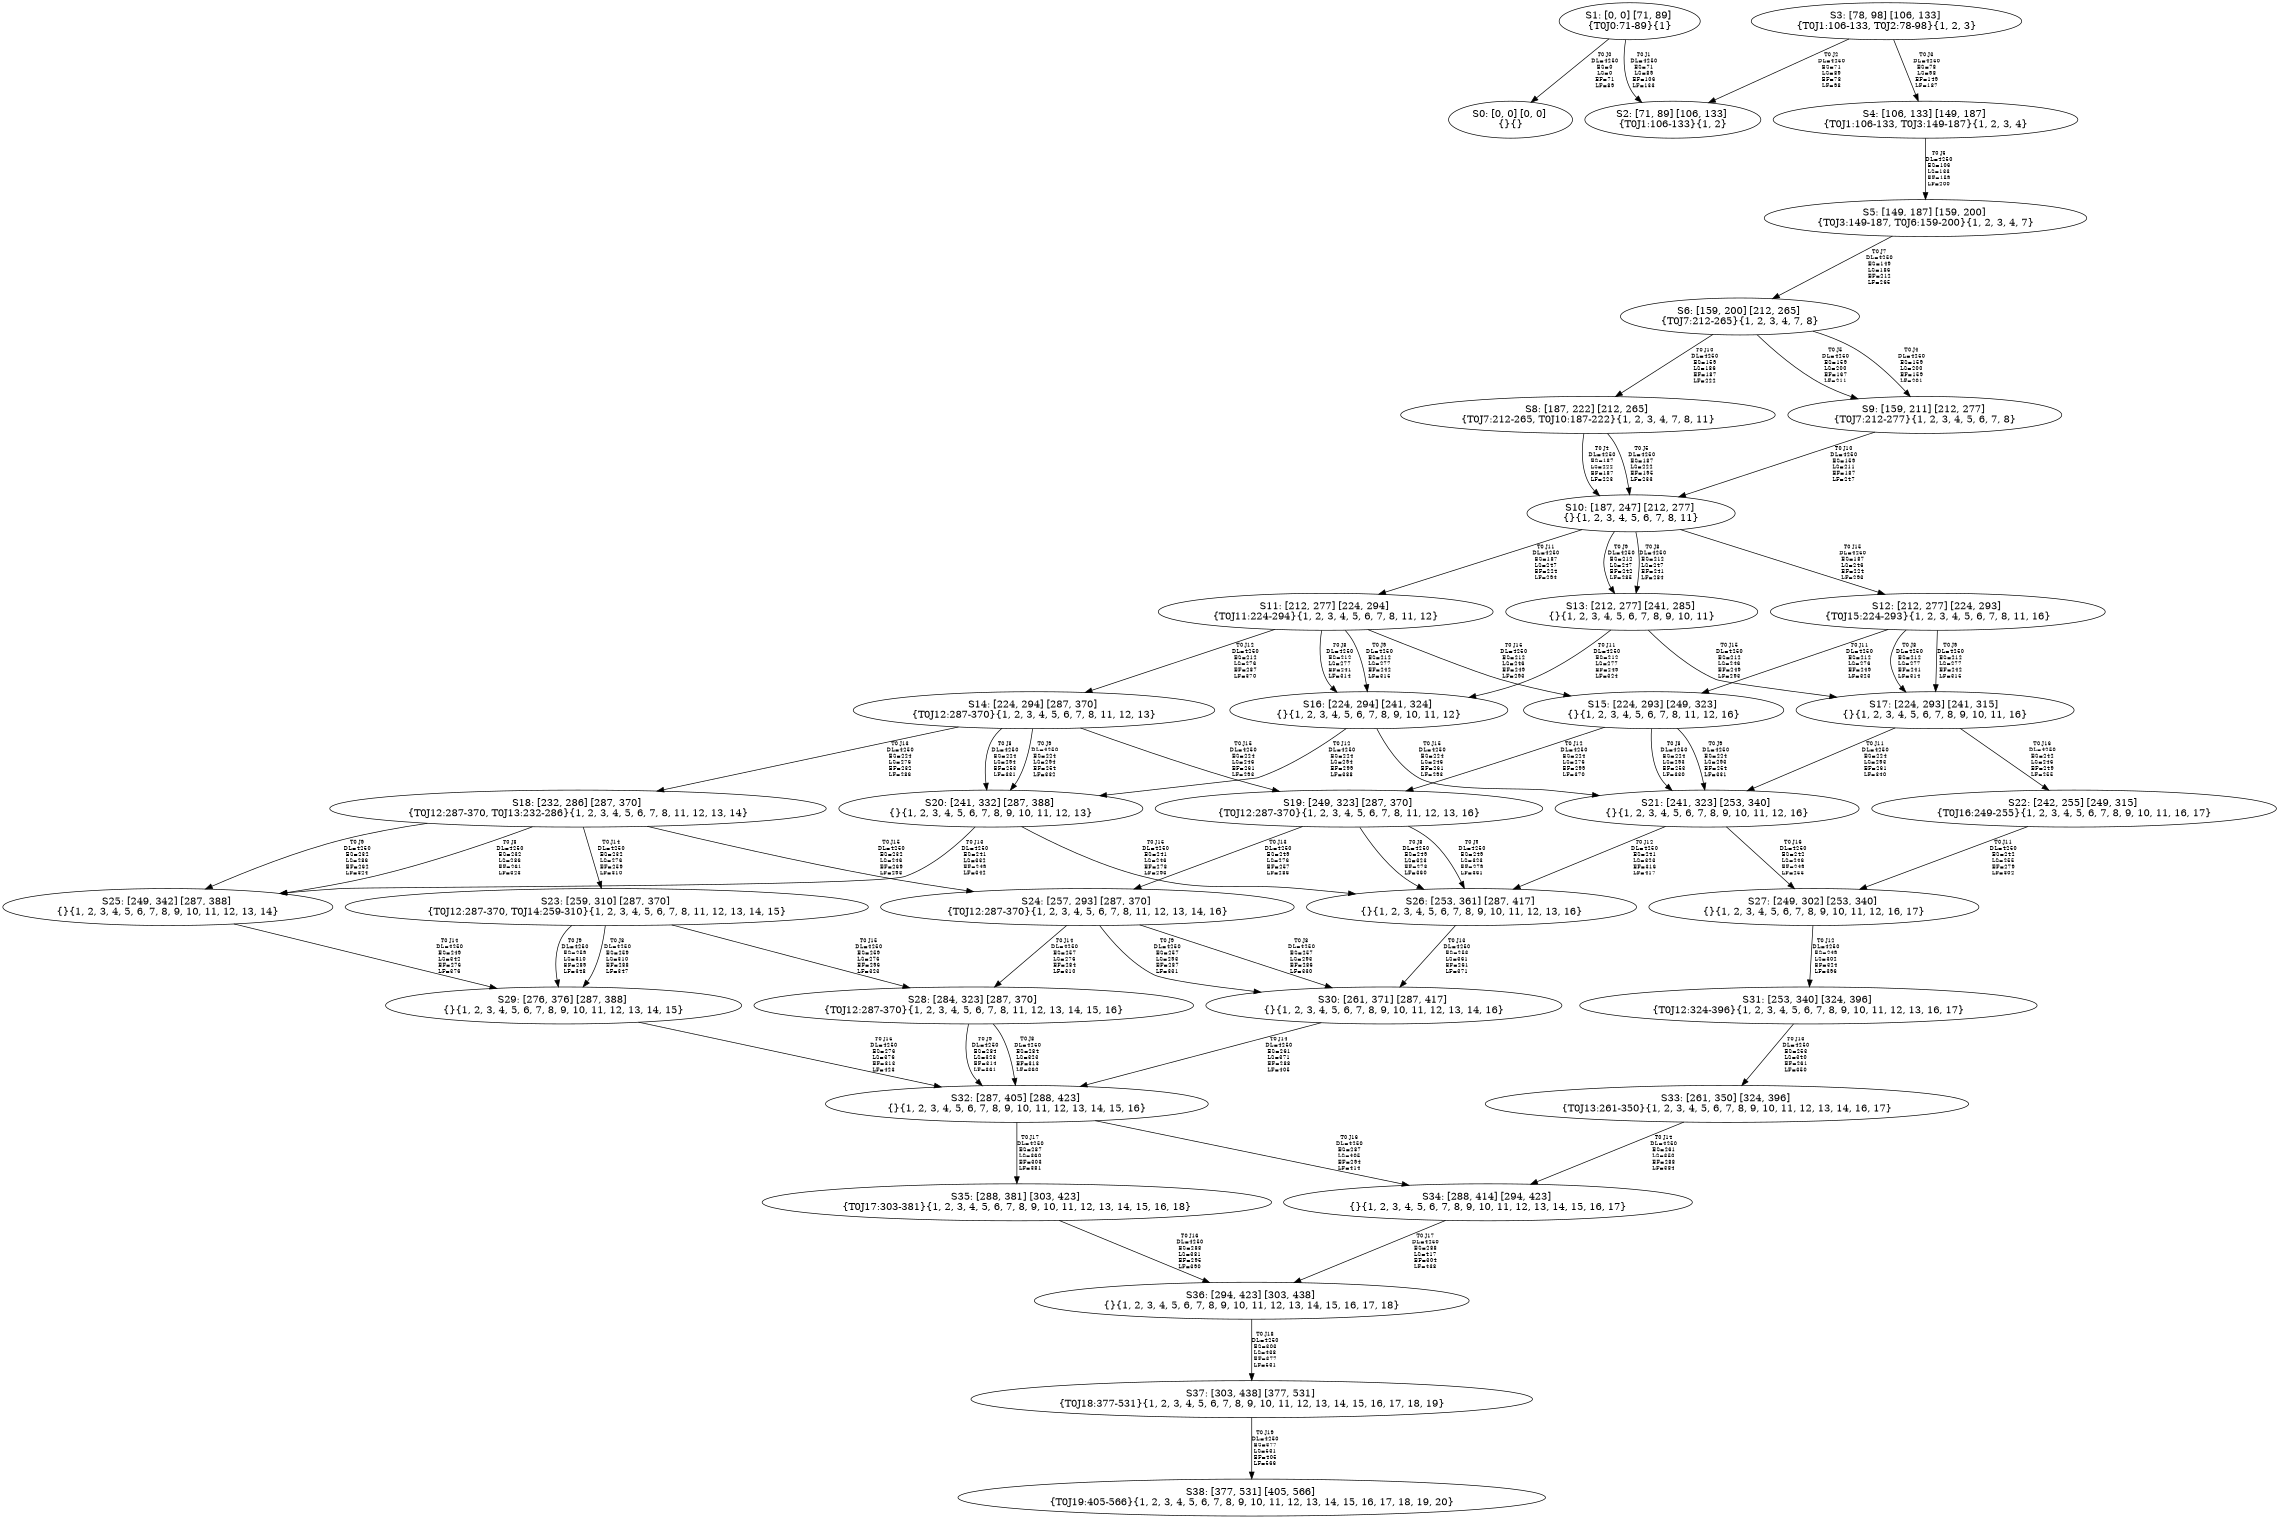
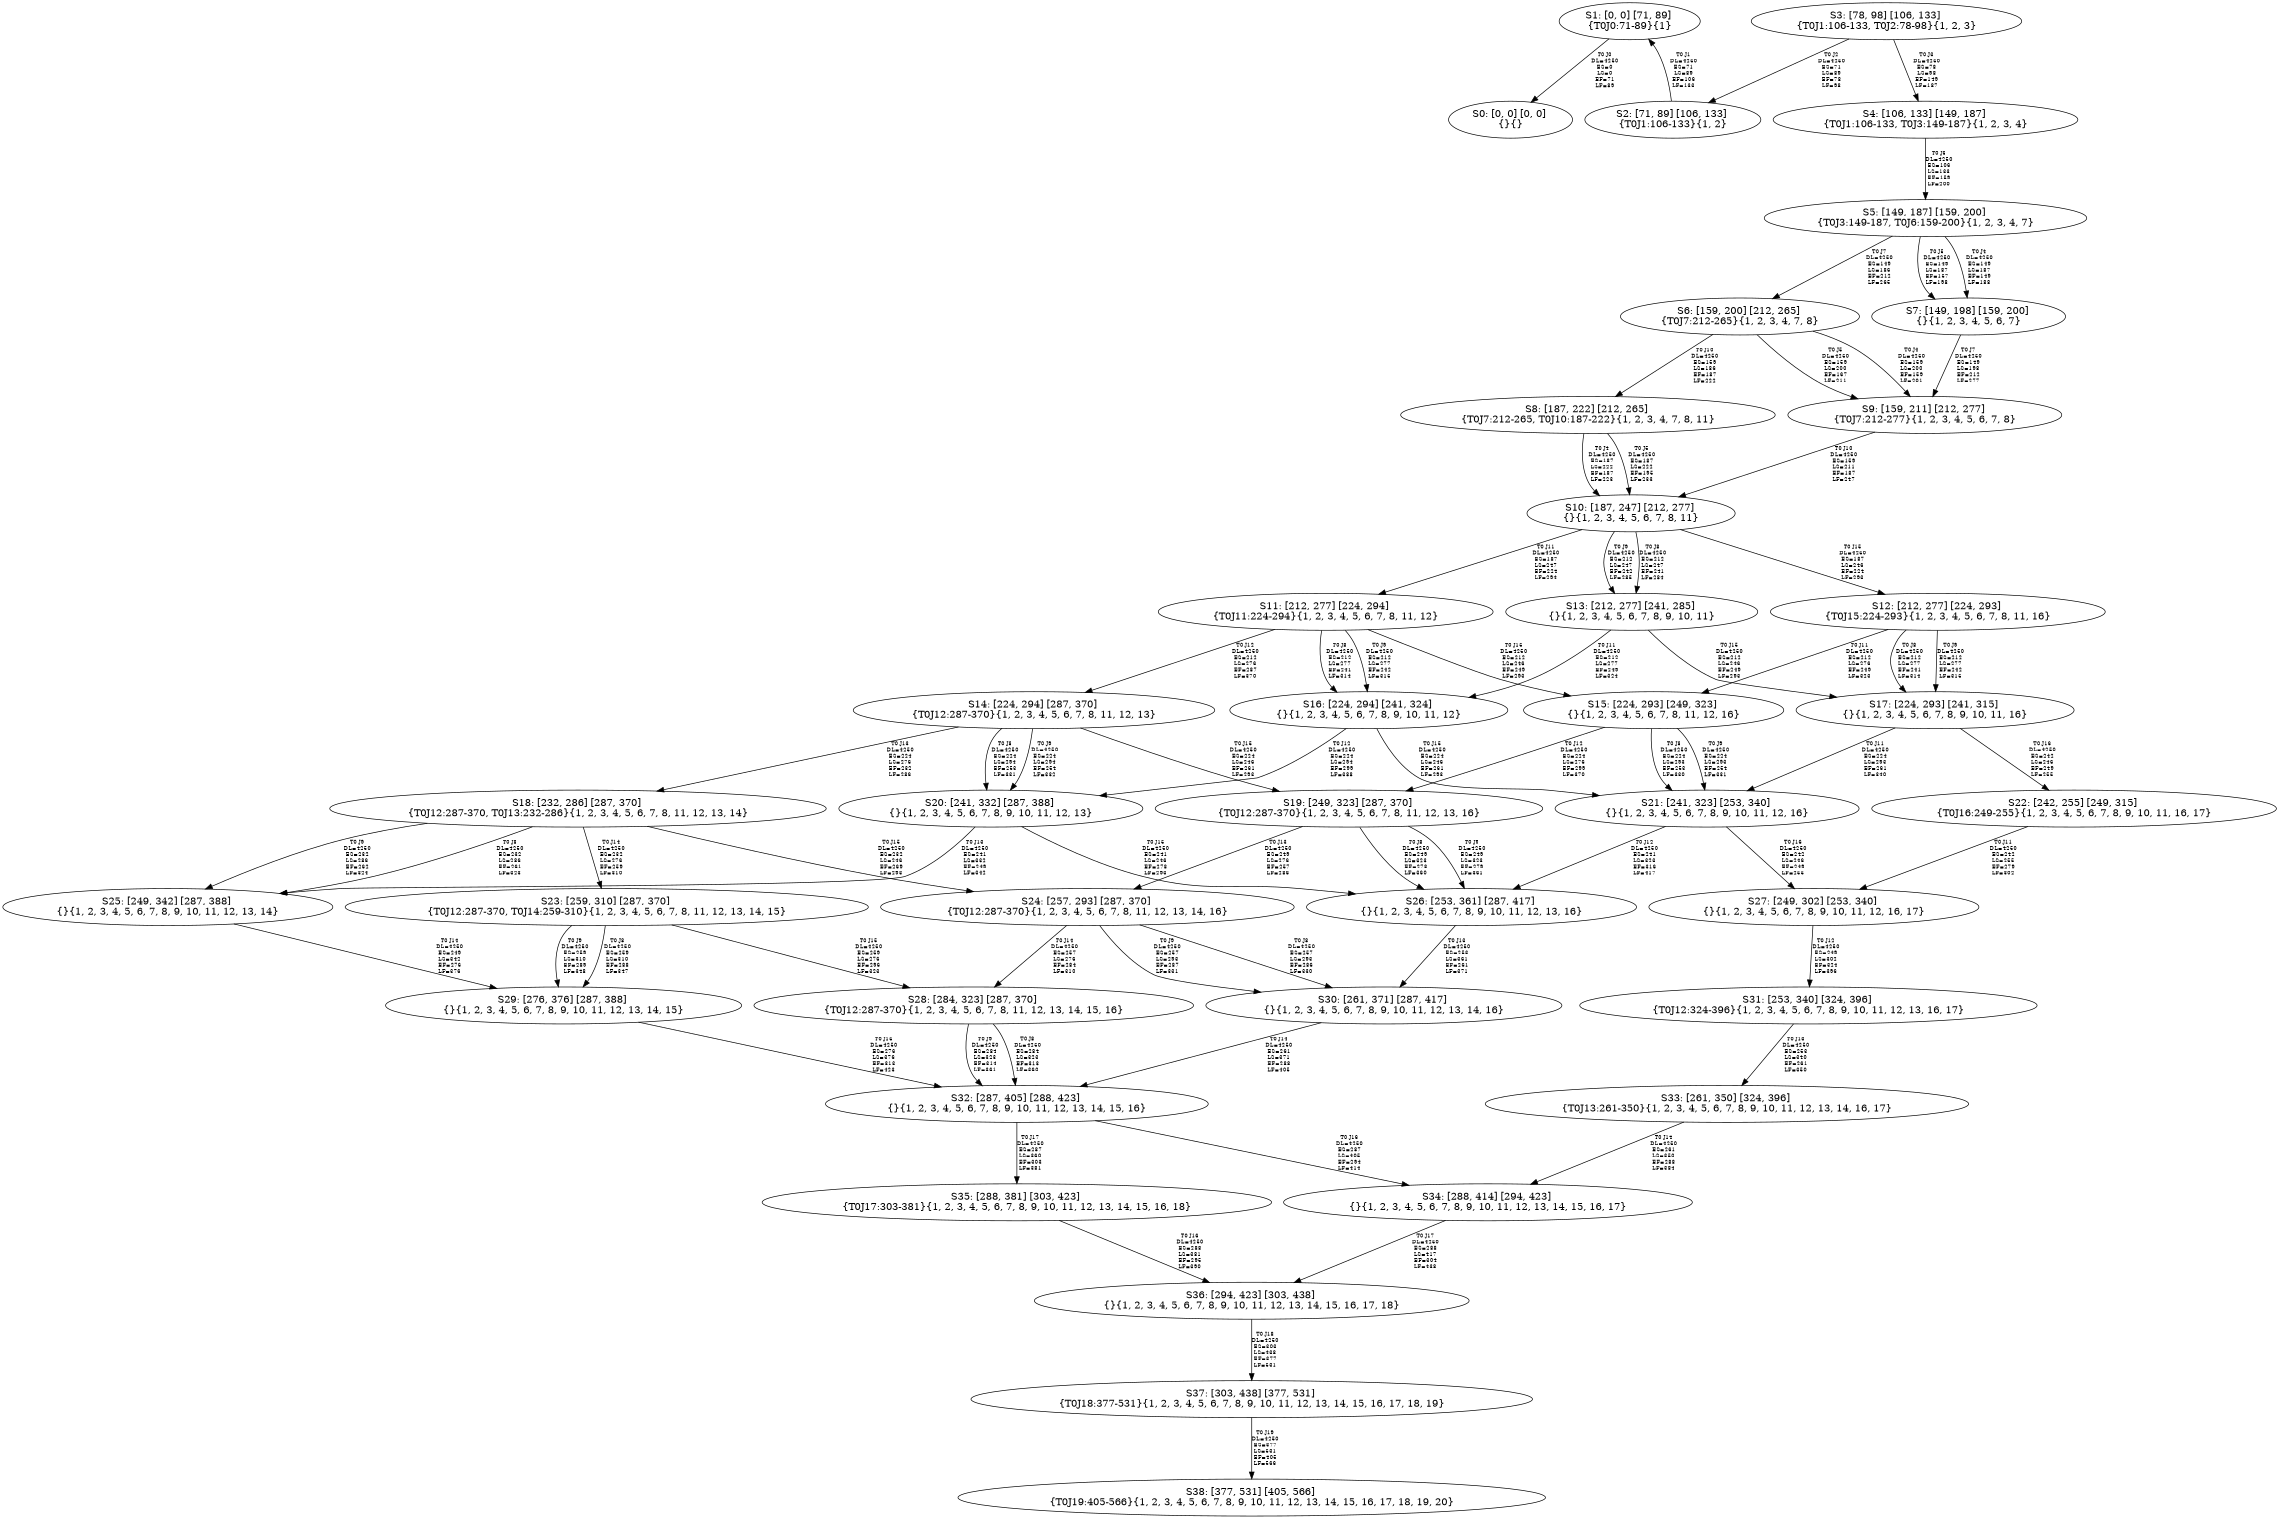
edge "S1: [0, 0] [71, 89] {T0J0:71-89}{1}" -> "S2: [71, 89] [106, 133] {T0J1:106-133}{1, 2}": reversed
node "S7: [149, 198] [159, 200] {}{1, 2, 3, 4, 5, 6, 7}": added
